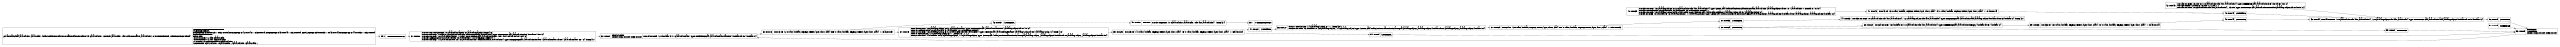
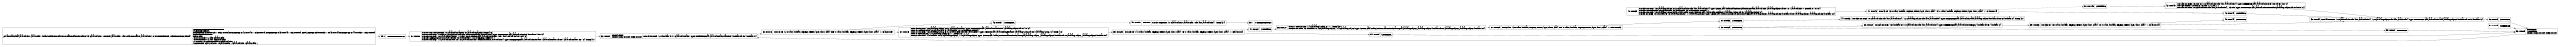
node "51: 0x0045": added
edge "49: 0x004f" -> "43: 0x004f": now "39: 0x0033" -> "43: 0x004f"
node "32: 0x000f": text "HINTS_START" -> "LOOP_START"
